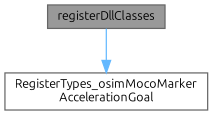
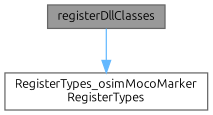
node "RegisterTypes_osimMocoMarker AccelerationGoal": label "RegisterTypes_osimMocoMarker AccelerationGoal" -> "RegisterTypes_osimMocoMarker RegisterTypes"
